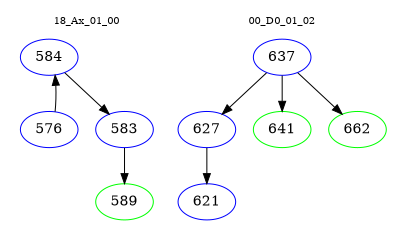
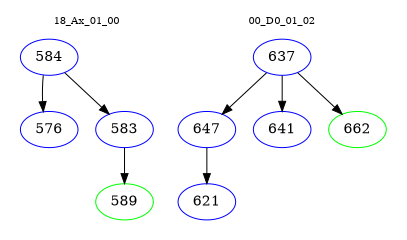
edge "576" -> "584": reversed
node "627": label "627" -> "647"
node "641": color green -> blue
